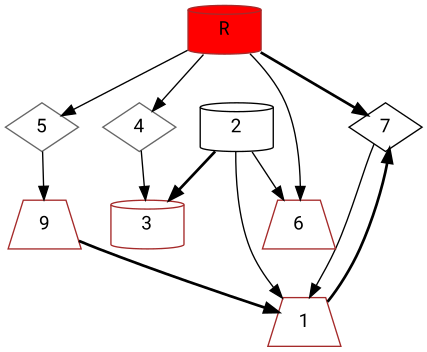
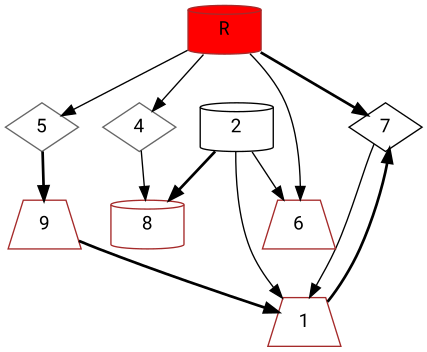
edge "5" -> "9": style solid -> bold
node "3": label "3" -> "8"
